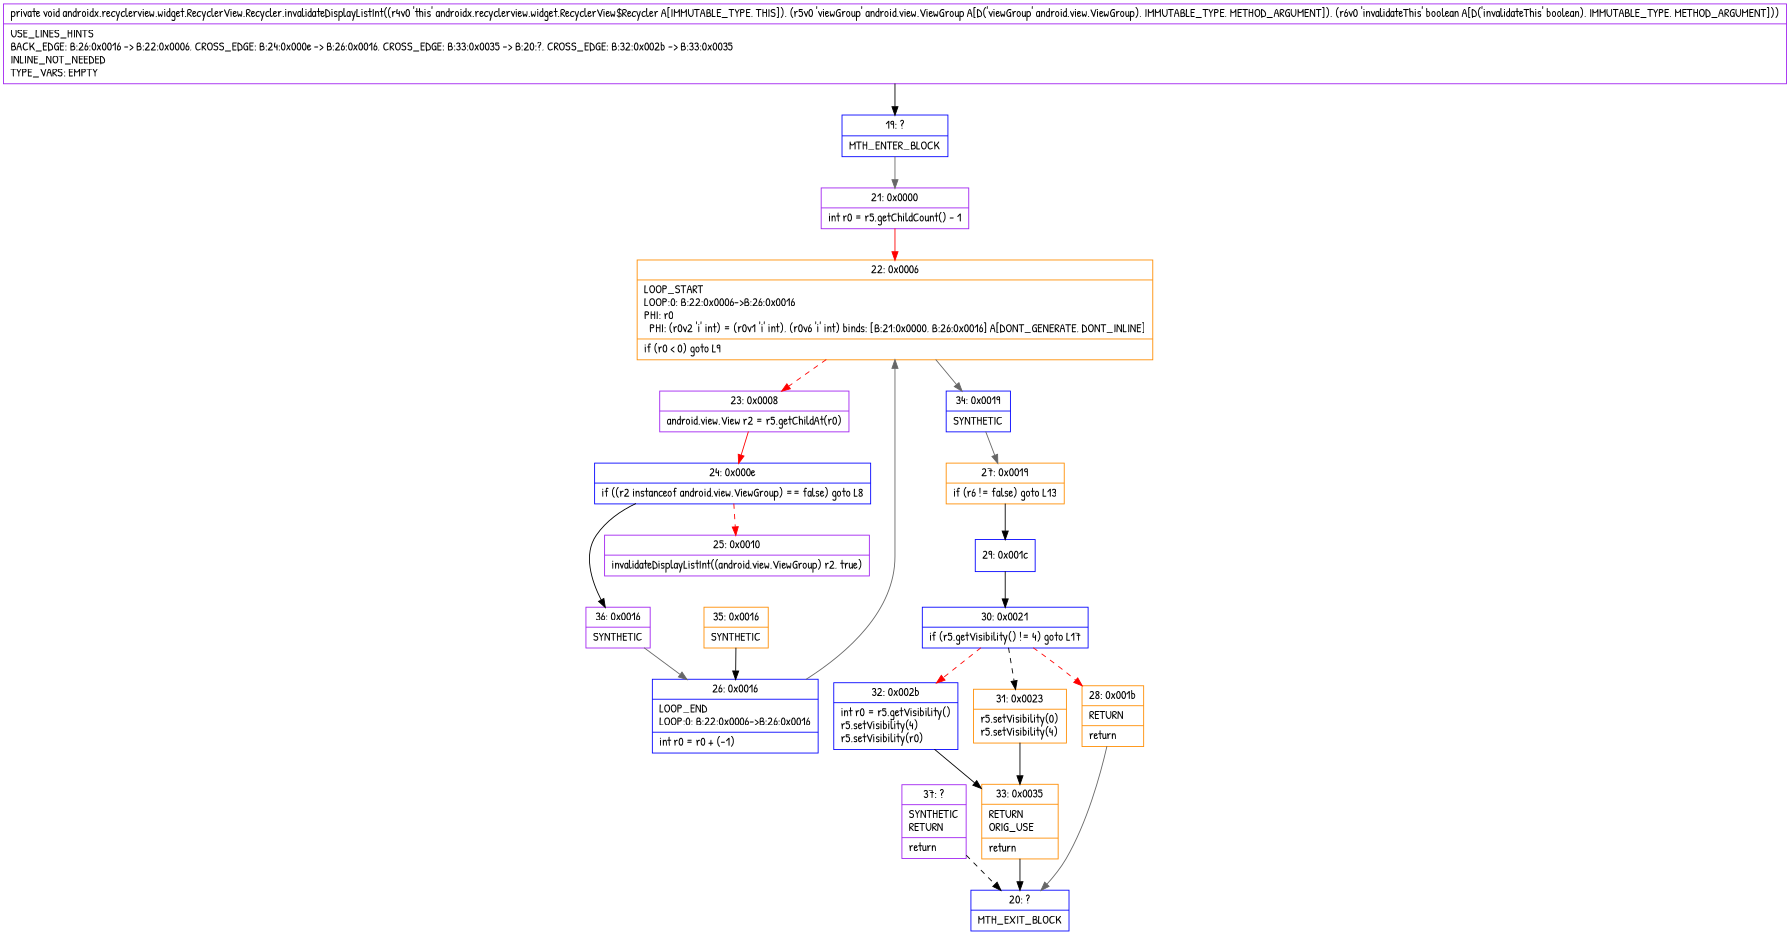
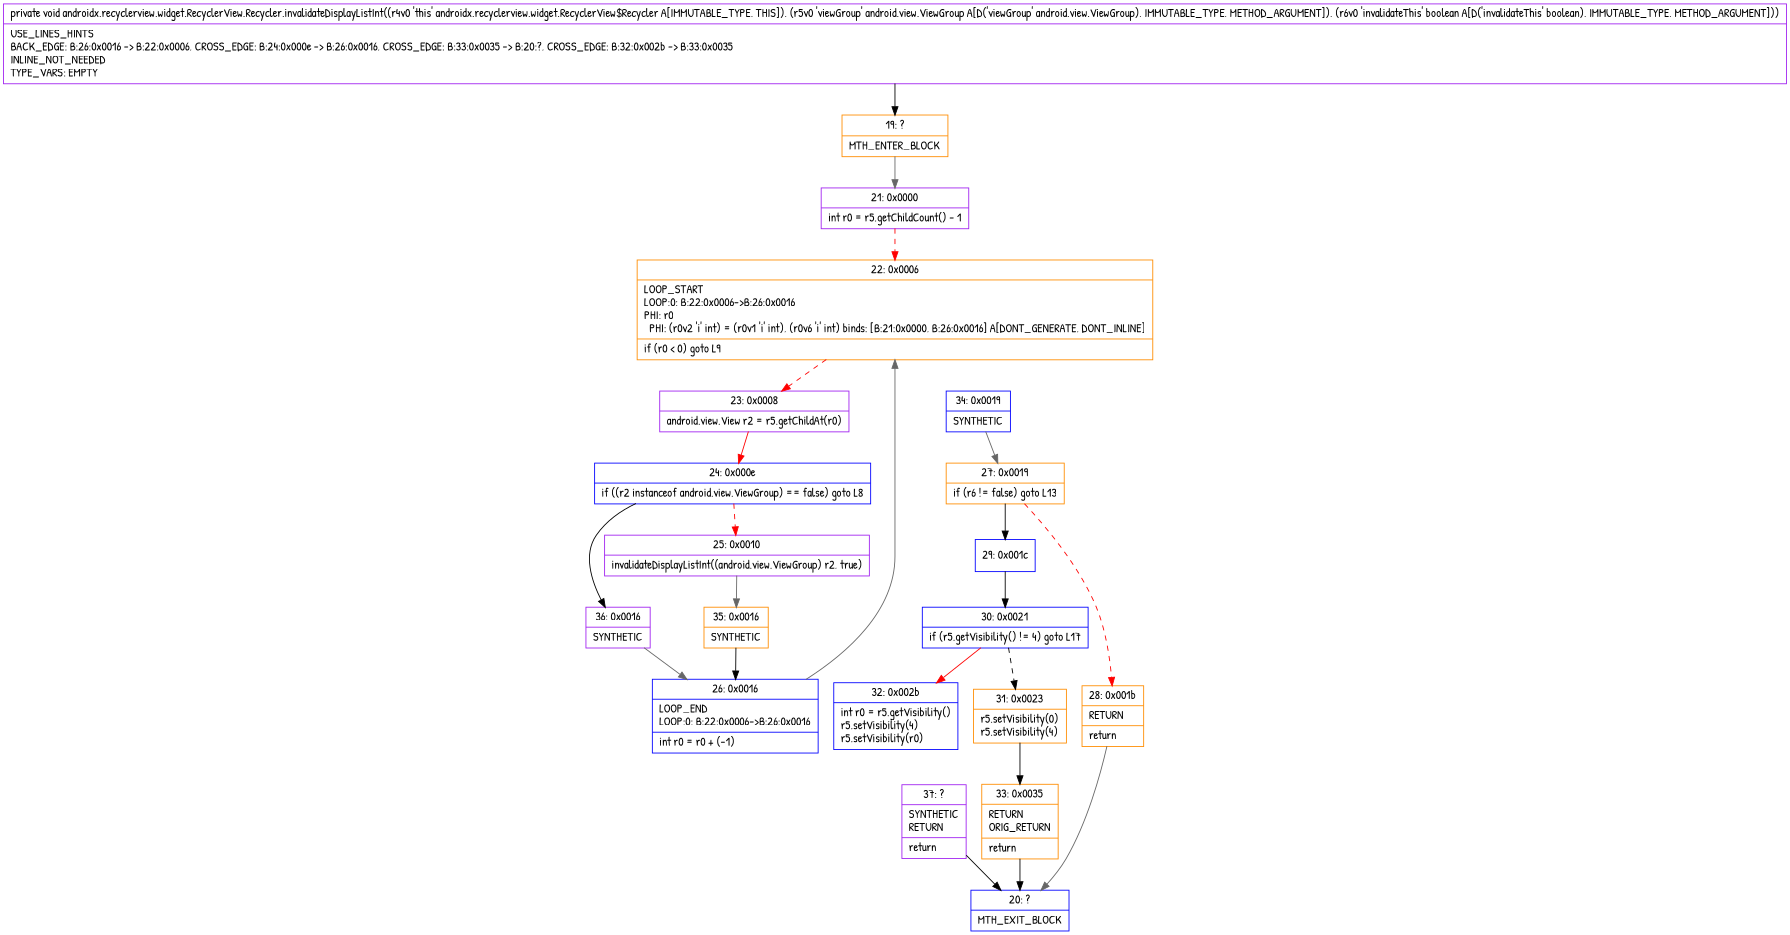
node "19: ?": color blue -> darkorange
edge "21: 0x0000" -> "22: 0x0006": style solid -> dashed
edge "22: 0x0006" -> "34: 0x0019": removed
edge "25: 0x0010" -> "35: 0x0016": added
edge "30: 0x0021" -> "32: 0x002b": style dashed -> solid
edge "30: 0x0021" -> "28: 0x001b": now "27: 0x0019" -> "28: 0x001b"
edge "32: 0x002b" -> "33: 0x0035": removed
node "33: 0x0035": text "ORIG_USE" -> "ORIG_RETURN"
edge "37: ?" -> "20: ?": style dashed -> solid
